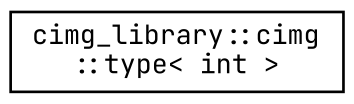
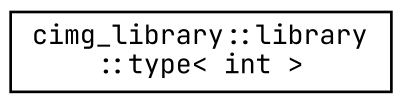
node "cimg_library::cimg ::type< int >": label "cimg_library::cimg ::type< int >" -> "cimg_library::library ::type< int >"
